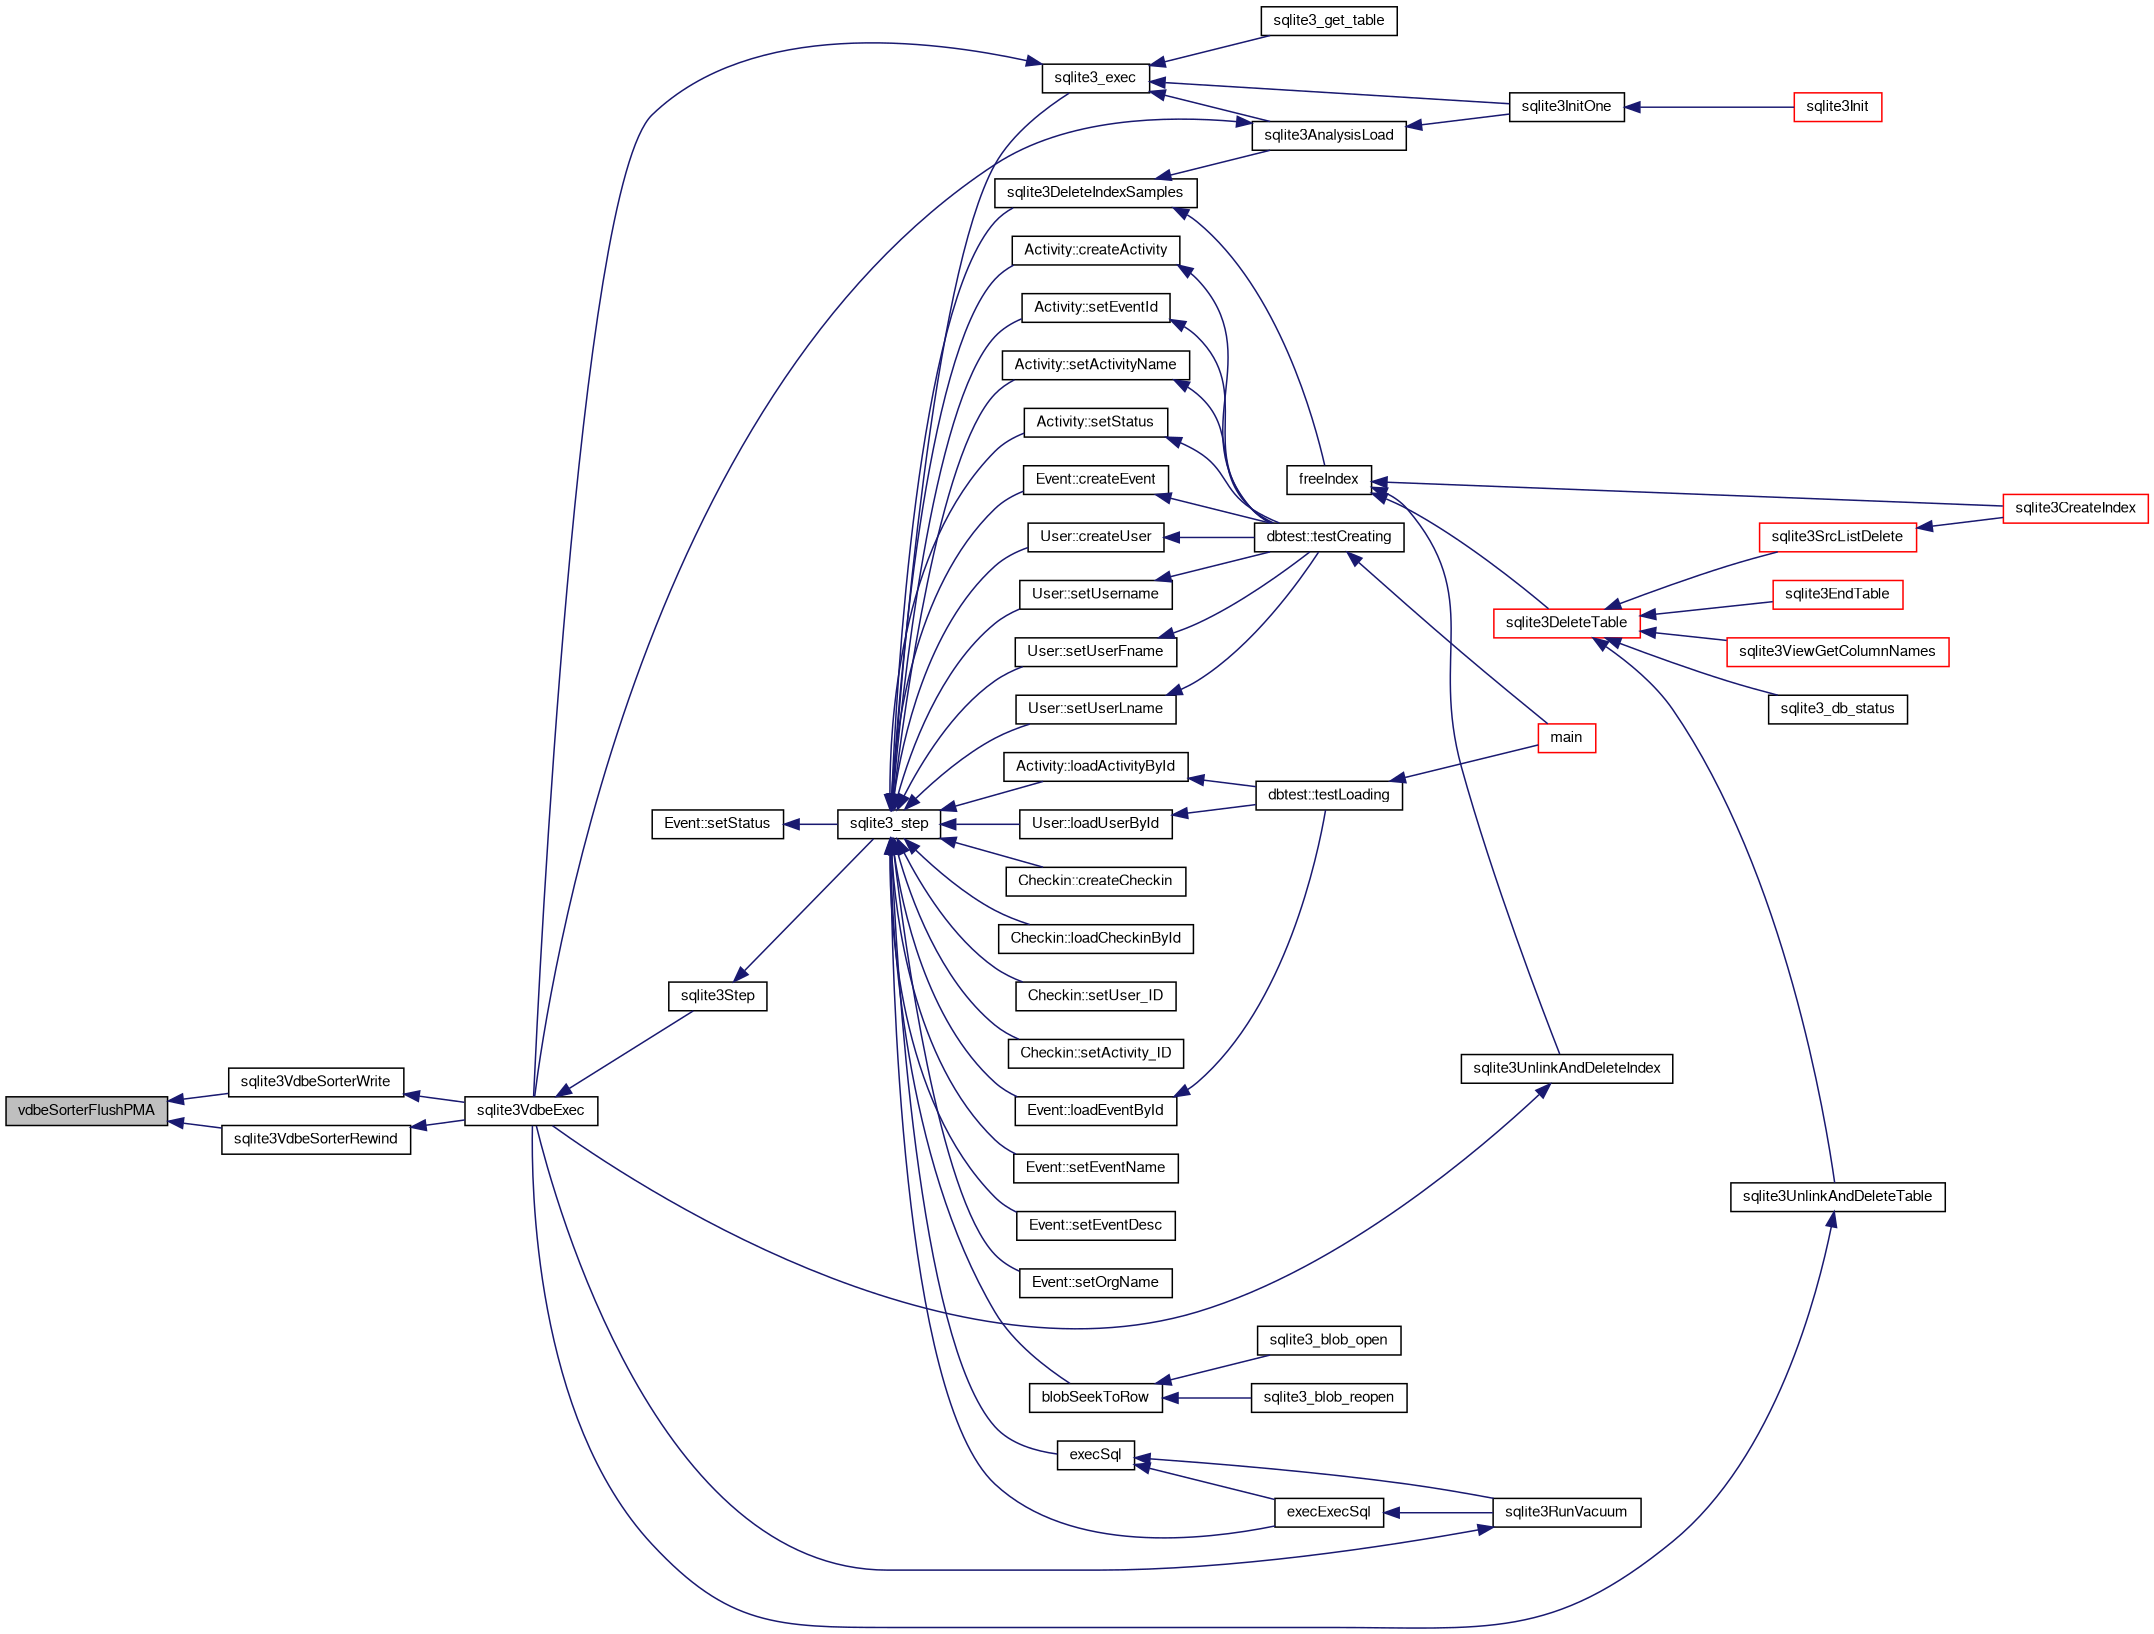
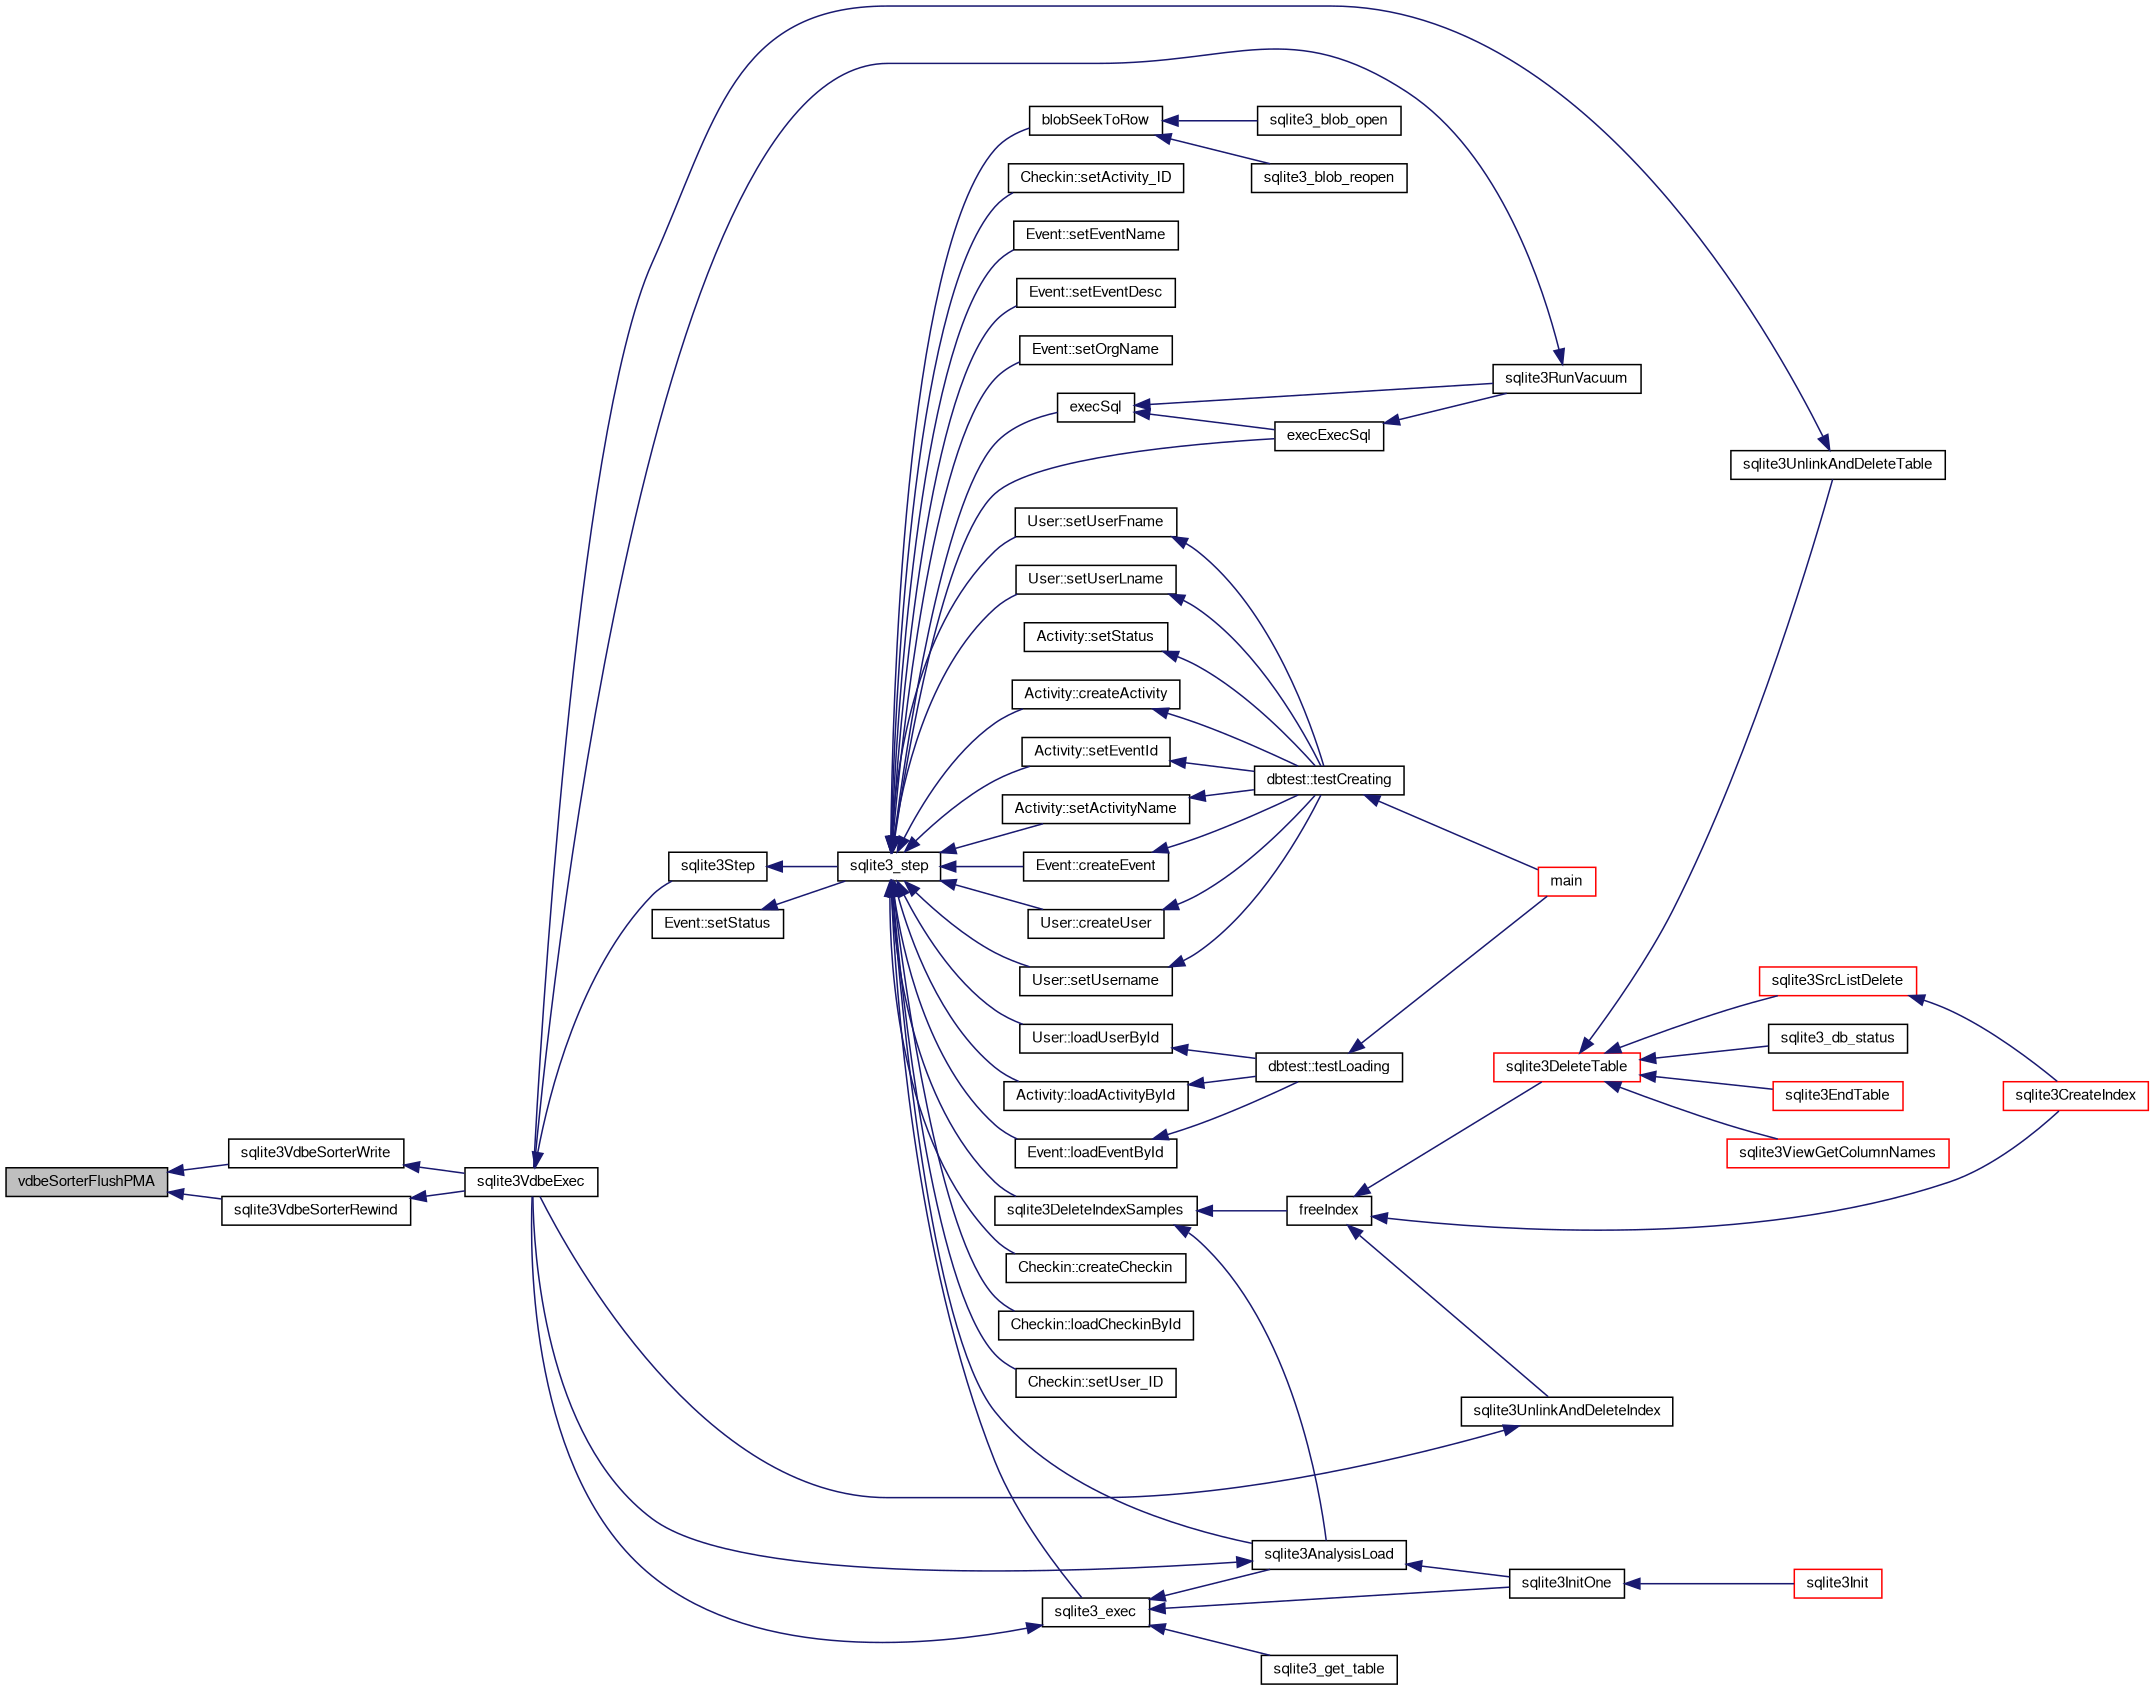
edge "Activity::setStatus" -> "sqlite3_step": now "sqlite3AnalysisLoad" -> "sqlite3_step"
